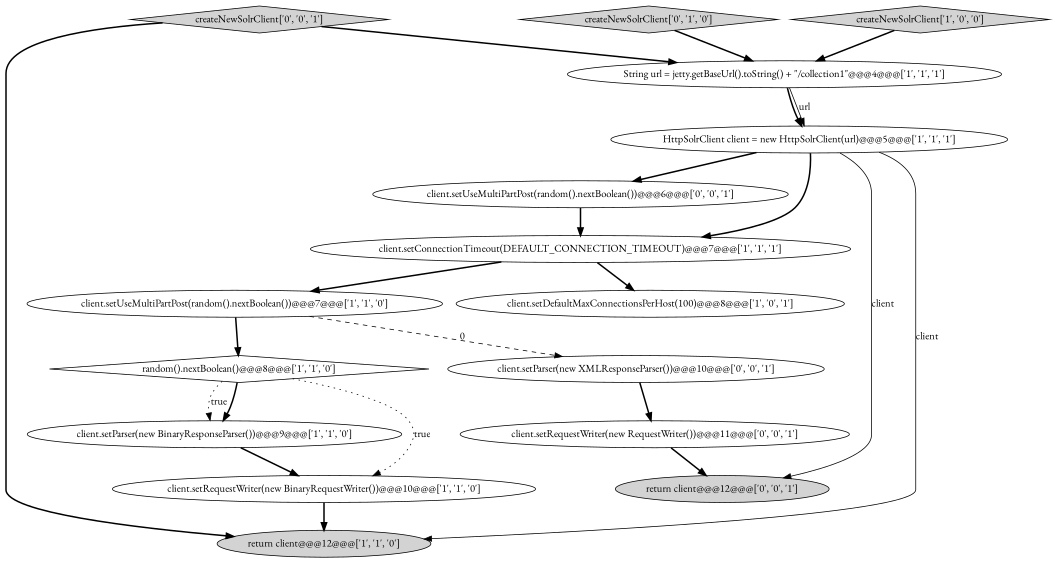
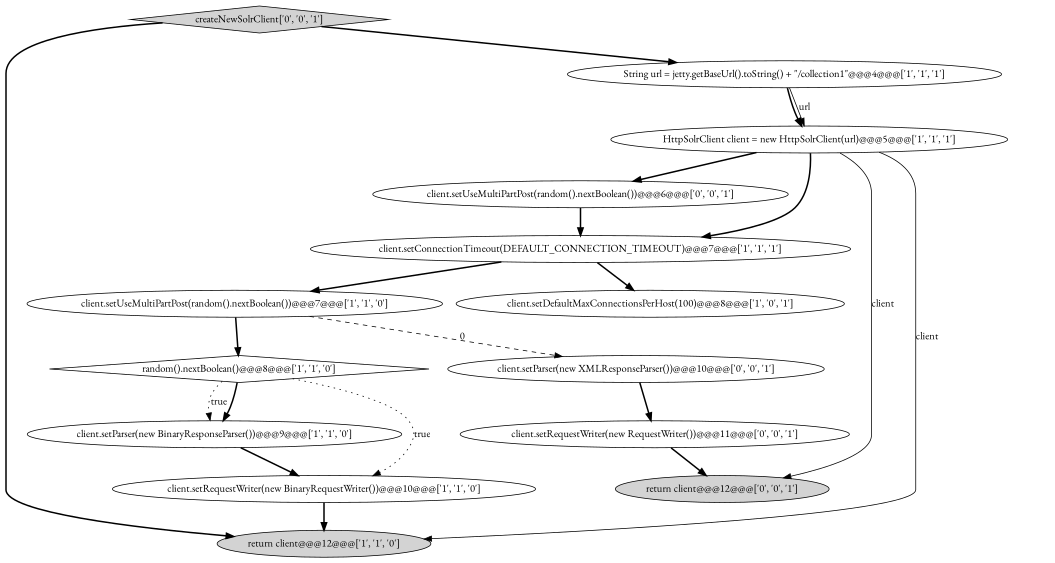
node "createNewSolrClient['0', '1', '0']": removed
node "createNewSolrClient['1', '0', '0']": removed
